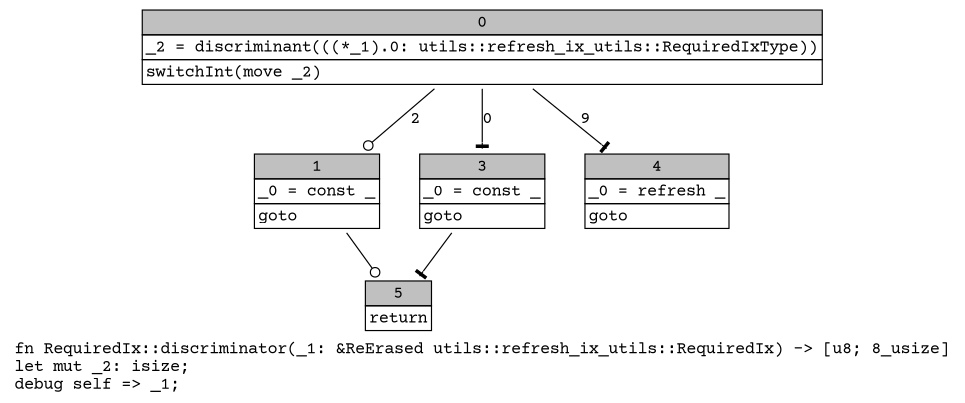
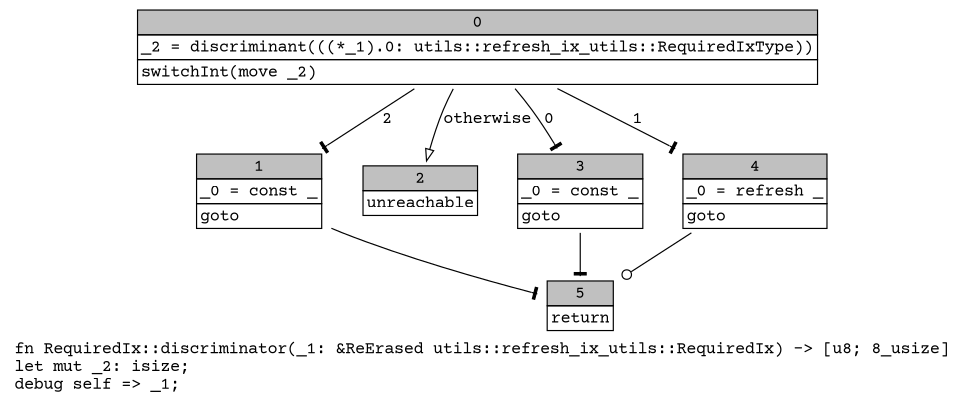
edge "0" -> "1": arrowhead odot -> tee
edge "0" -> "4": label "9" -> "1"
node "2": added
edge "1" -> "5": arrowhead odot -> tee
edge "4" -> "5": added
